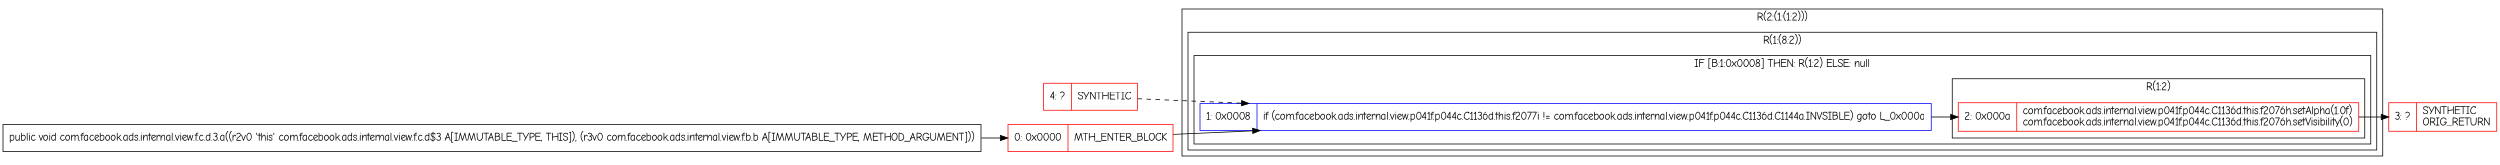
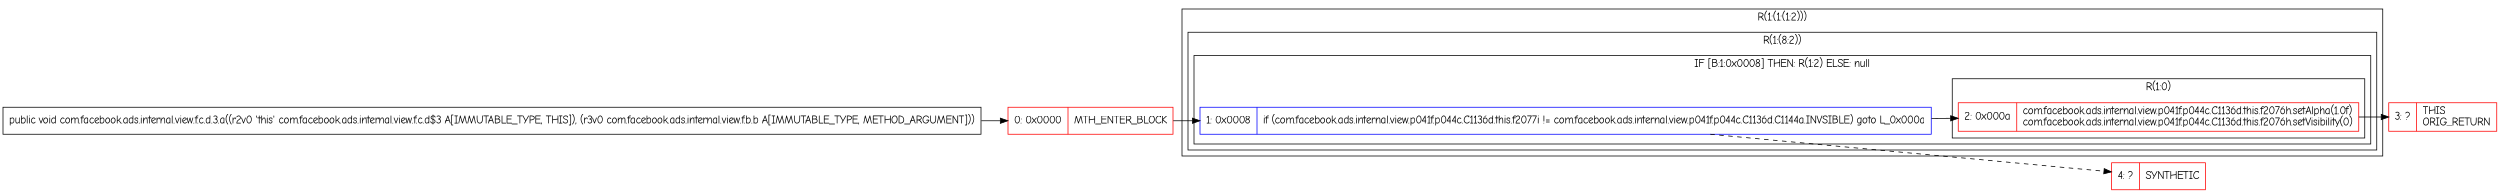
cluster "R(2:(1:(1:2)))": label "R(2:(1:(1:2)))" -> "R(1:(1:(1:2)))"
cluster "R(1:2)": label "R(1:2)" -> "R(1:0)"
edge "4: ?" -> "1: 0x0008": reversed
node "3: ?": text "SYNTHETIC" -> "THIS"
